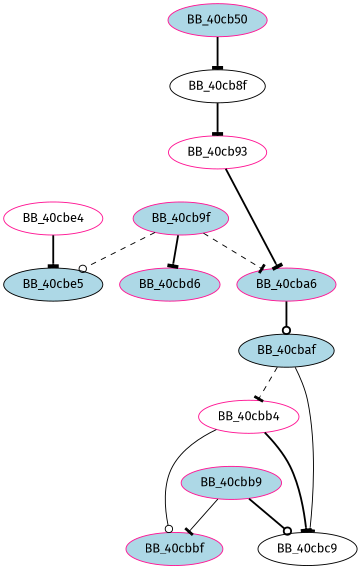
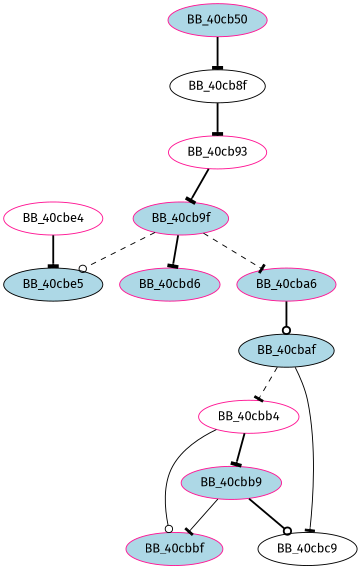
edge "BB_40cb93" -> "BB_40cba6": now "BB_40cb93" -> "BB_40cb9f"
edge "BB_40cbb4" -> "BB_40cbc9": now "BB_40cbb4" -> "BB_40cbb9"
